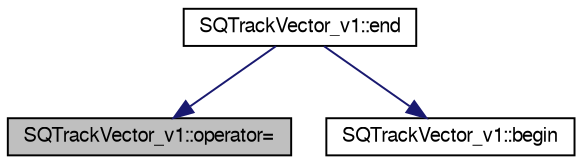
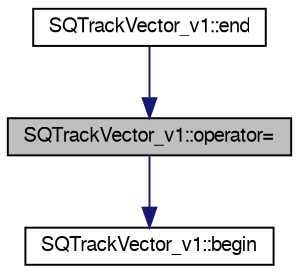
edge "SQTrackVector_v1::end" -> "SQTrackVector_v1::begin": now "SQTrackVector_v1::operator=" -> "SQTrackVector_v1::begin"
